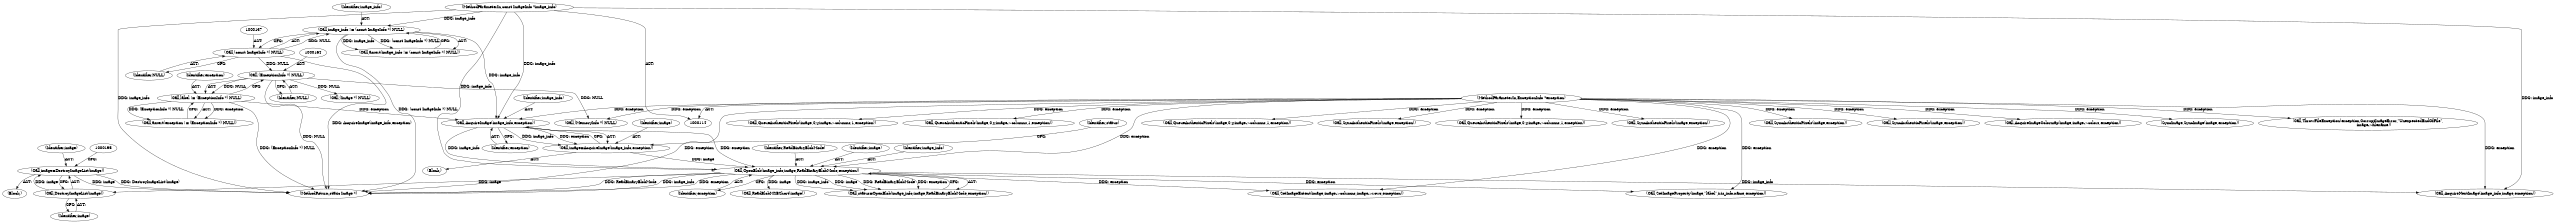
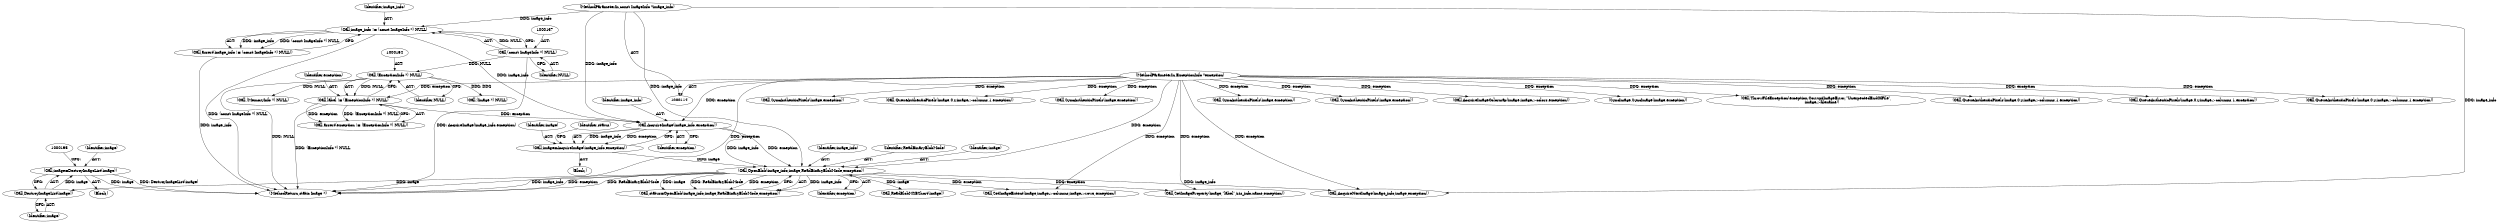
edge "(MethodParameterIn,const ImageInfo *image_info)" -> "(MethodReturn,static Image *)": now "(Call,assert(image_info != (const ImageInfo *) NULL))" -> "(MethodReturn,static Image *)"
edge "(Call,(ExceptionInfo *) NULL)" -> "(Call,(Image *) NULL)": label "DDG: NULL" -> "DDG: DDG"
edge "(MethodParameterIn,ExceptionInfo *exception)" -> "(Call,(MemoryInfo *) NULL)": now "(MethodParameterIn,ExceptionInfo *exception)" -> "(Call,label != (ExceptionInfo *) NULL)"
